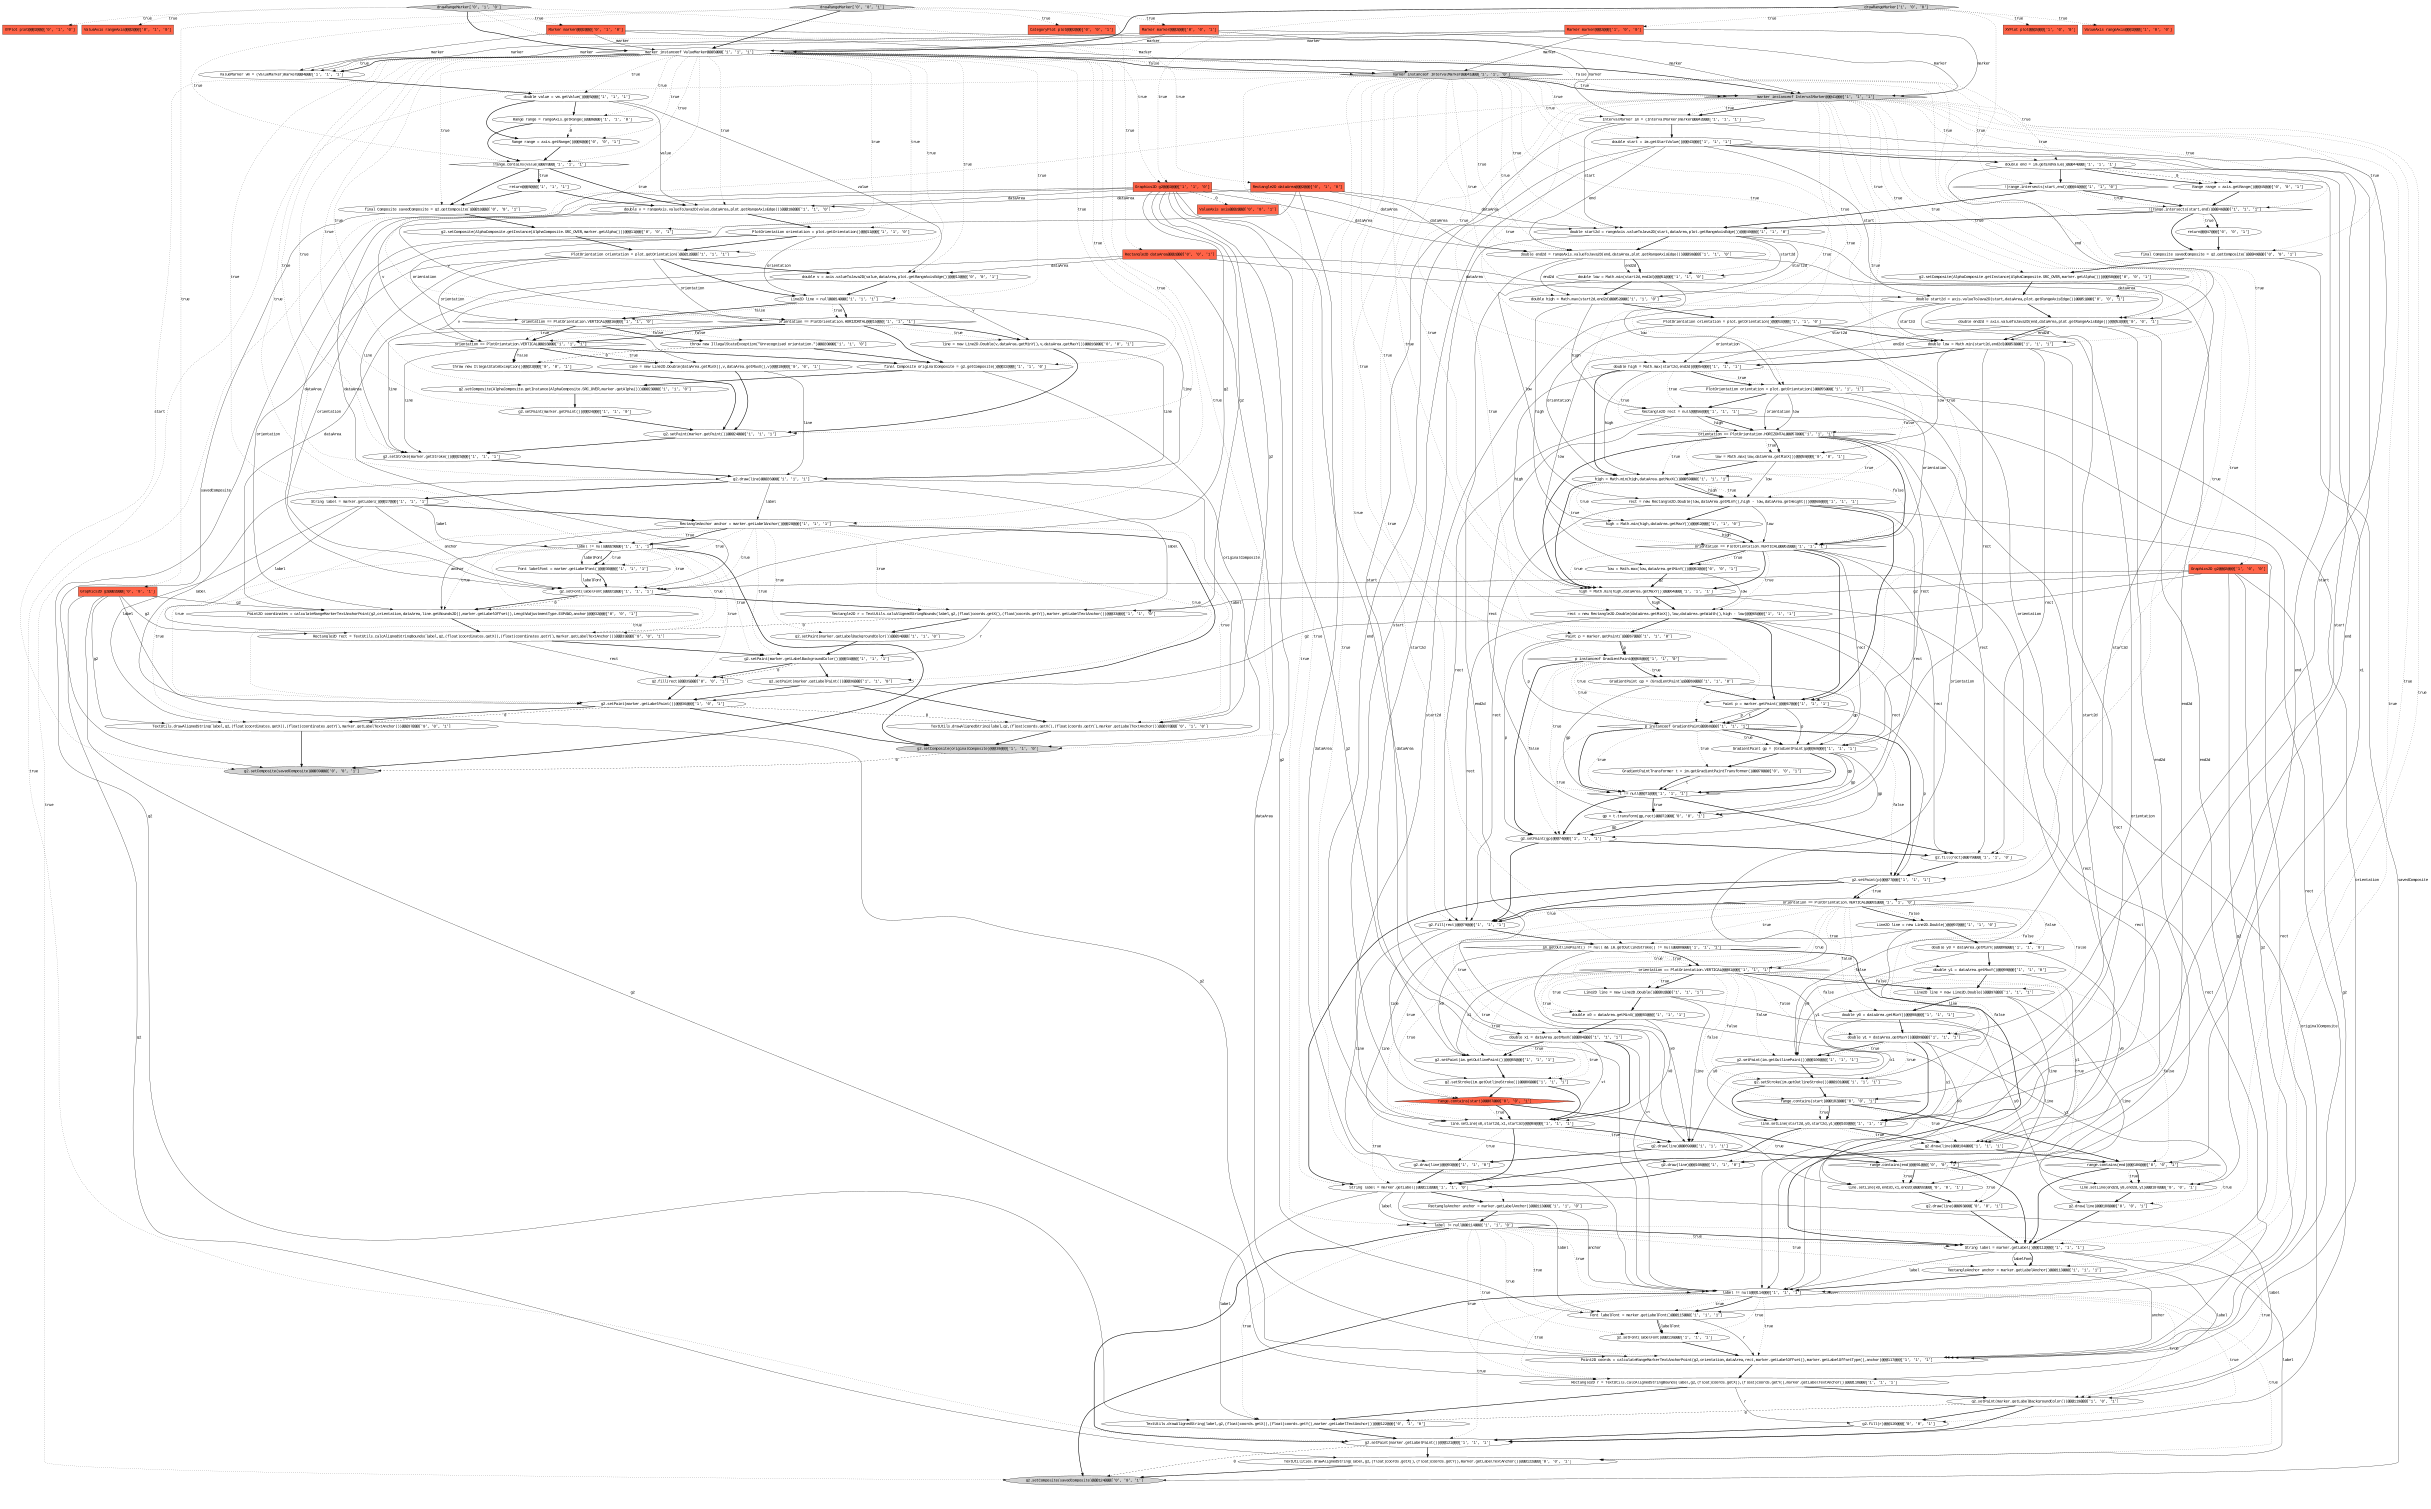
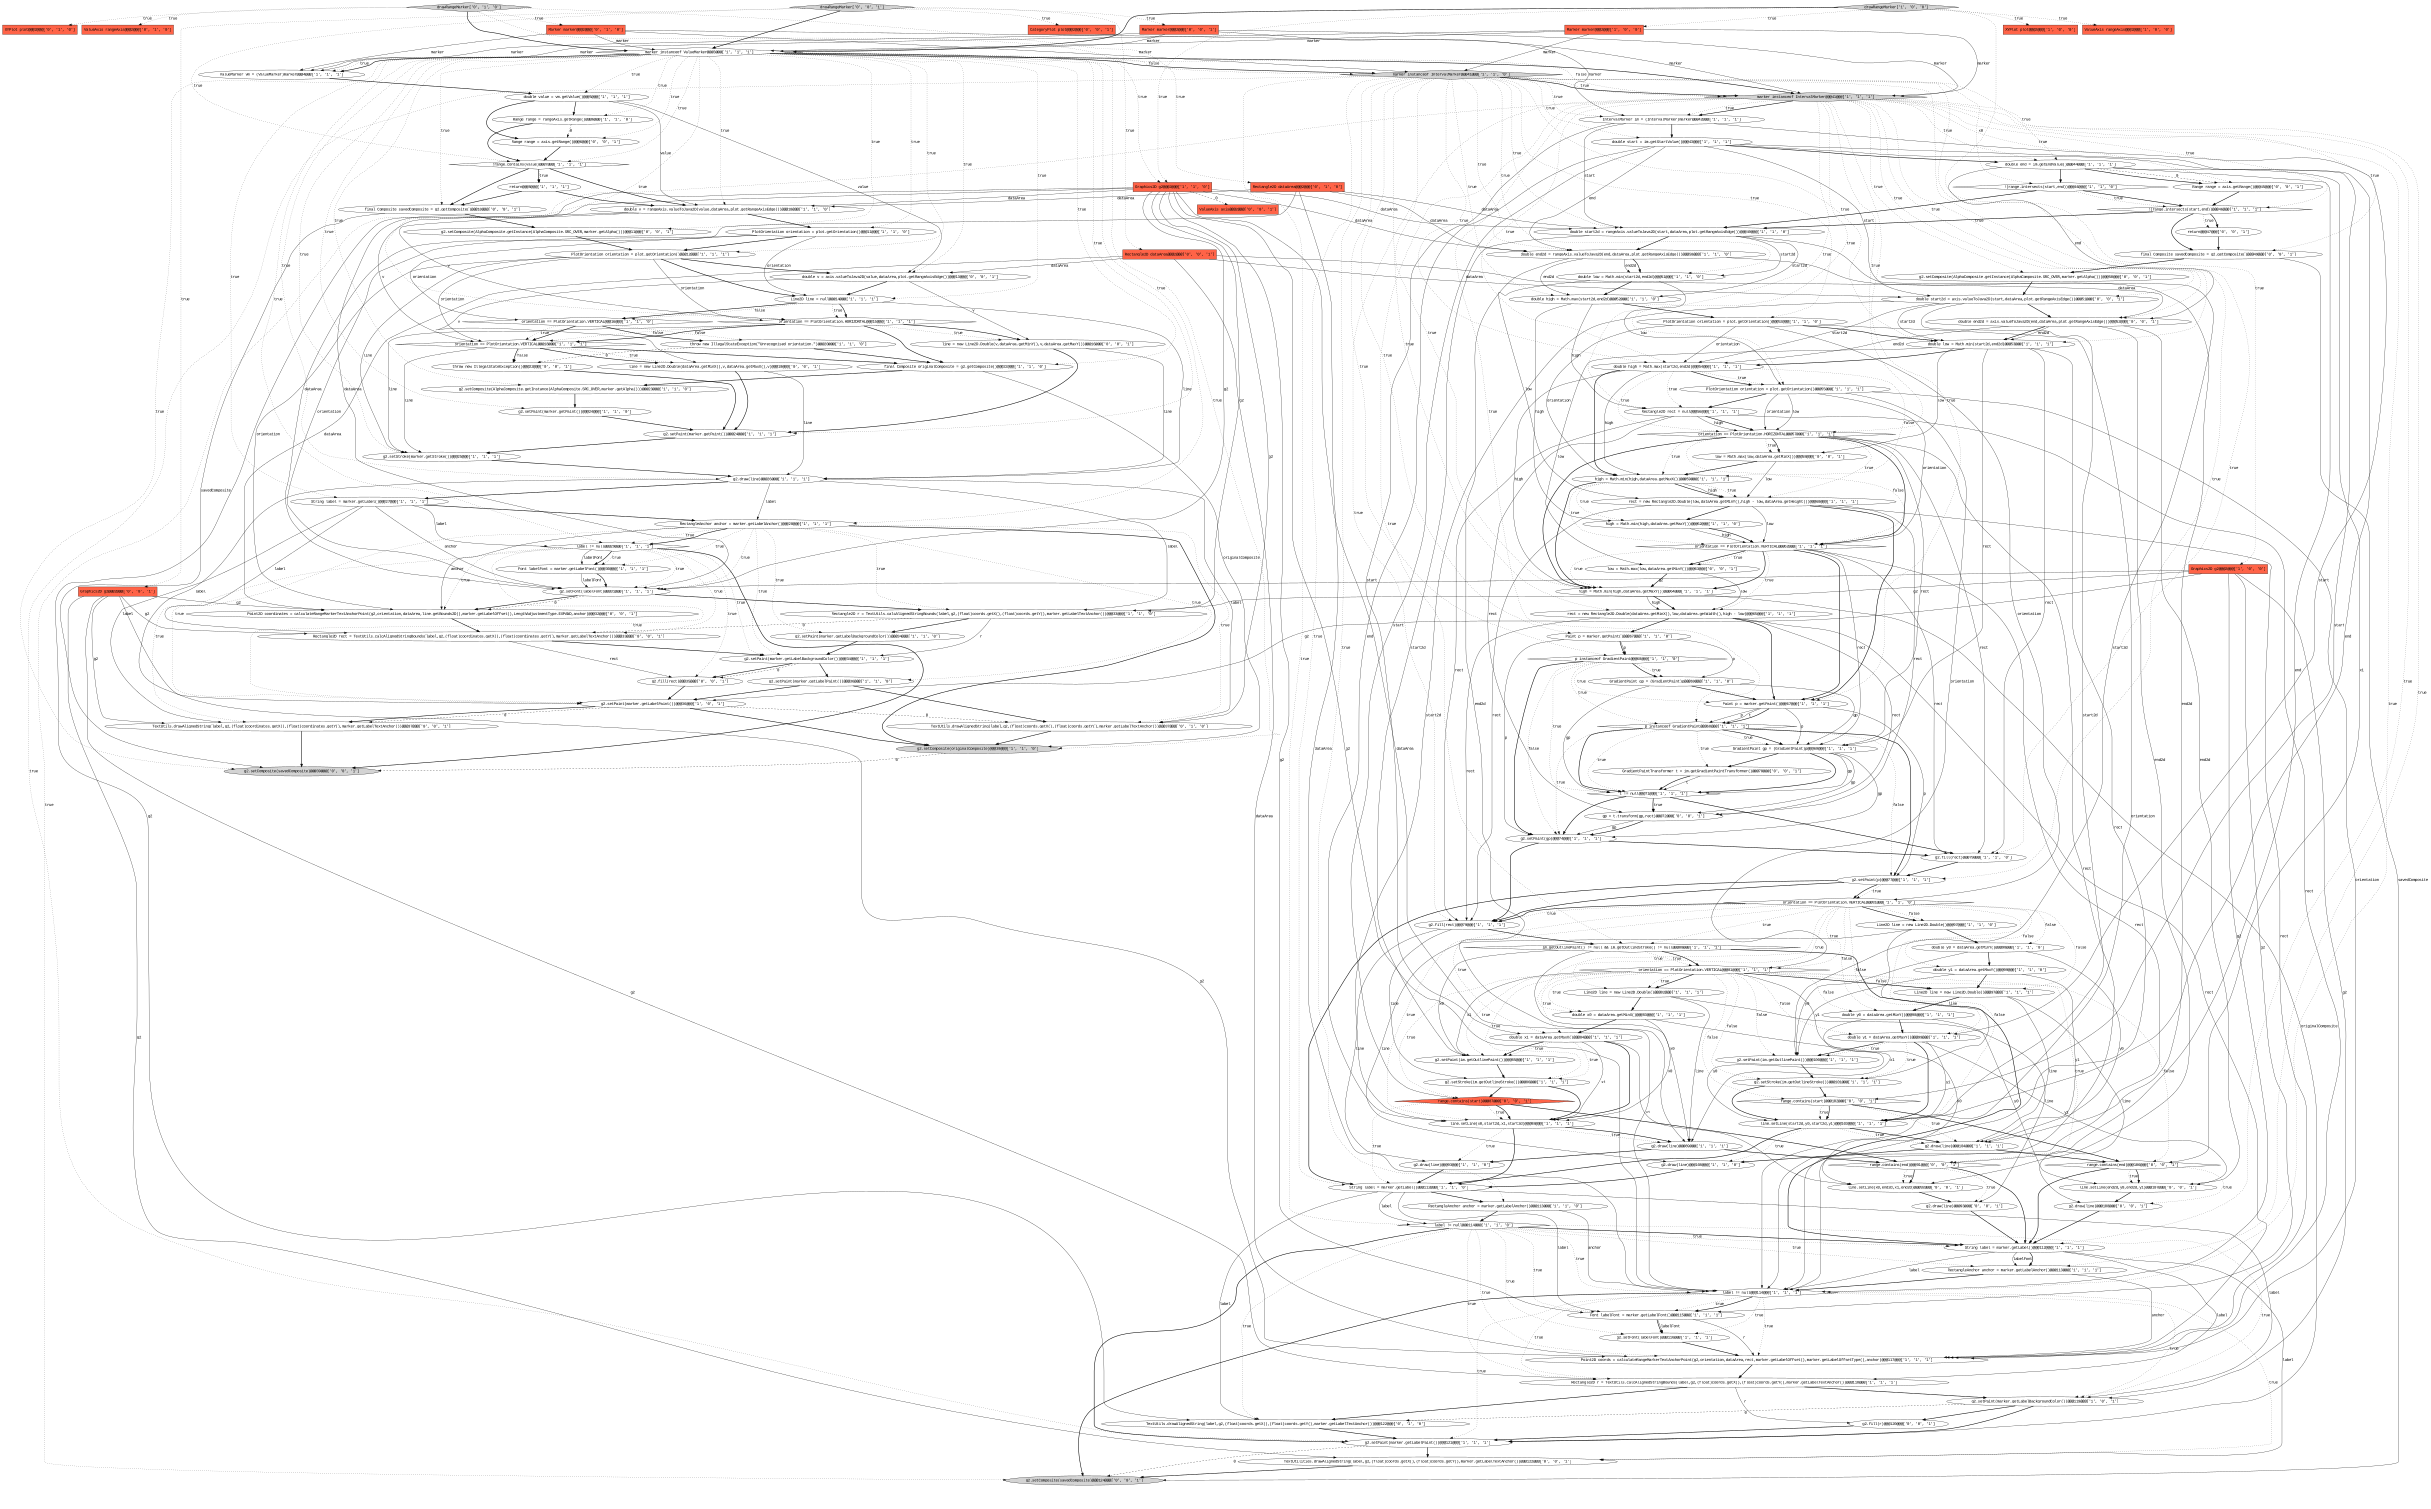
edge "marker instanceof IntervalMarker@@@41@@@['1', '1', '0']" -> "!(range.intersects(start,end))@@@46@@@['1', '1', '0']": label "true" -> "x0"
edge "marker instanceof ValueMarker@@@3@@@['1', '1', '1']" -> "g2.setComposite(savedComposite)@@@39@@@['0', '0', '1']": label "start" -> "true"
edge "Paint p = marker.getPaint()@@@67@@@['1', '1', '0']" -> "p instanceof GradientPaint@@@68@@@['1', '1', '1']": now "Paint p = marker.getPaint()@@@67@@@['1', '1', '0']" -> "GradientPaint gp = (GradientPaint)p@@@69@@@['1', '1', '0']"
edge "label != null@@@114@@@['1', '1', '1']" -> "g2.fill(r)@@@120@@@['0', '0', '1']": removed, label "true"
